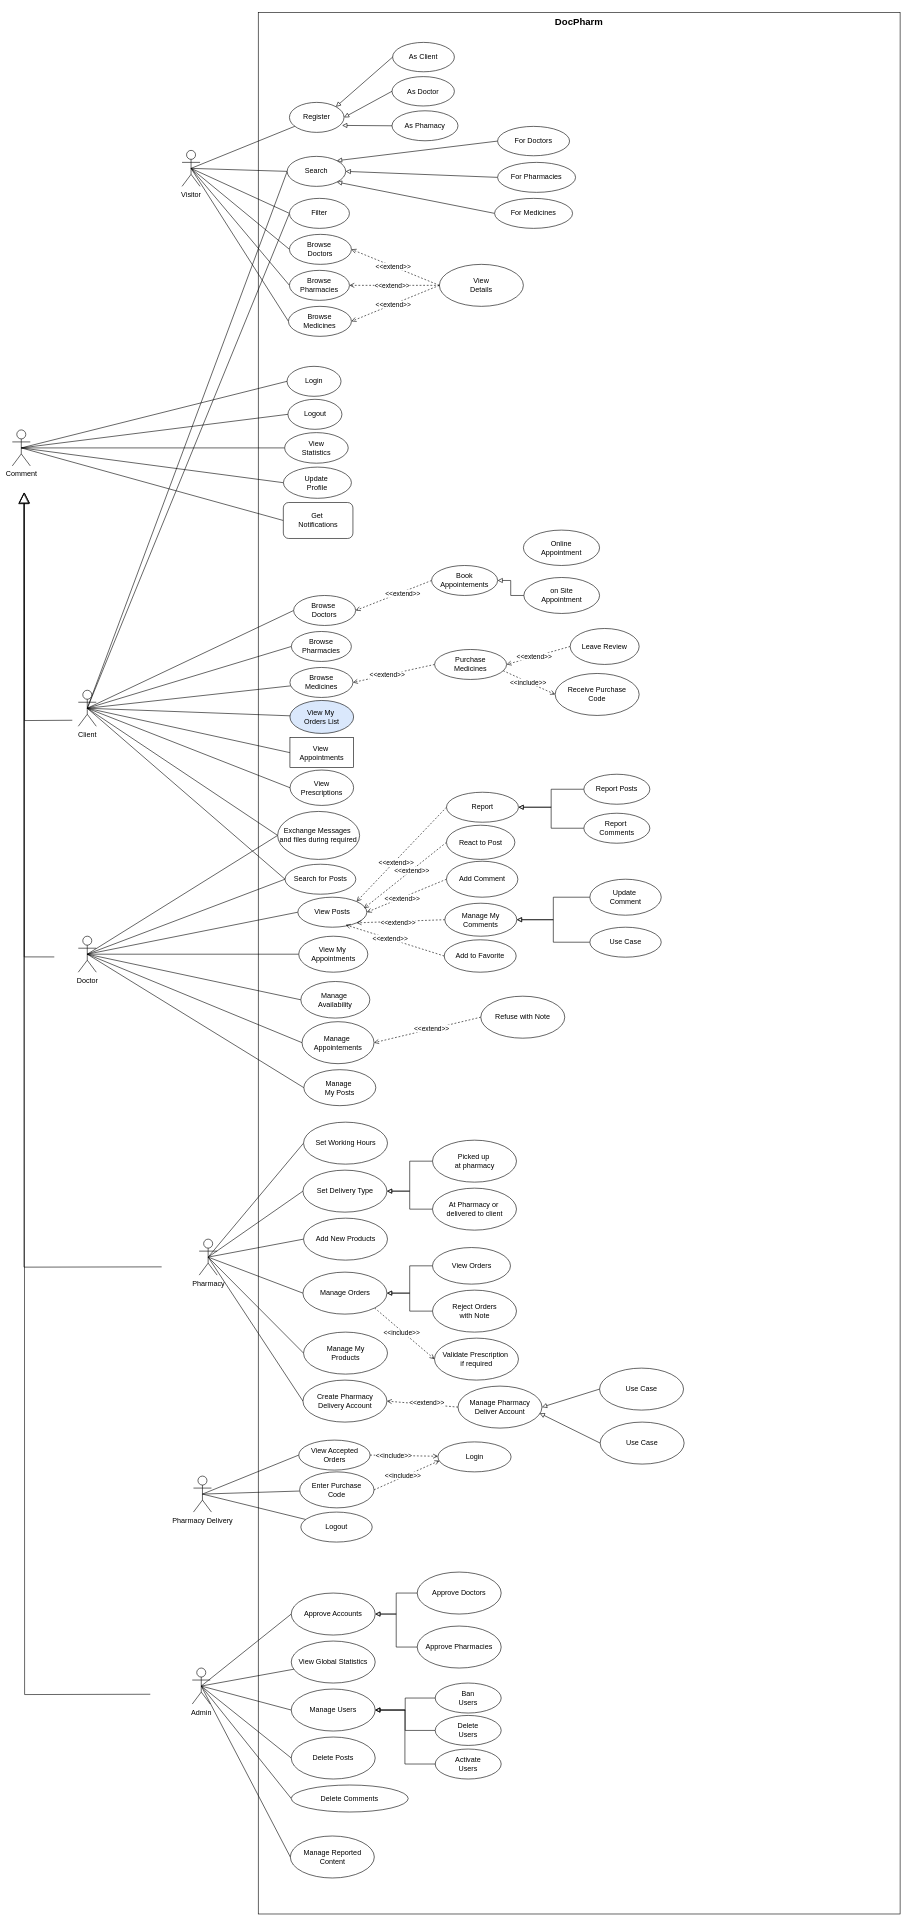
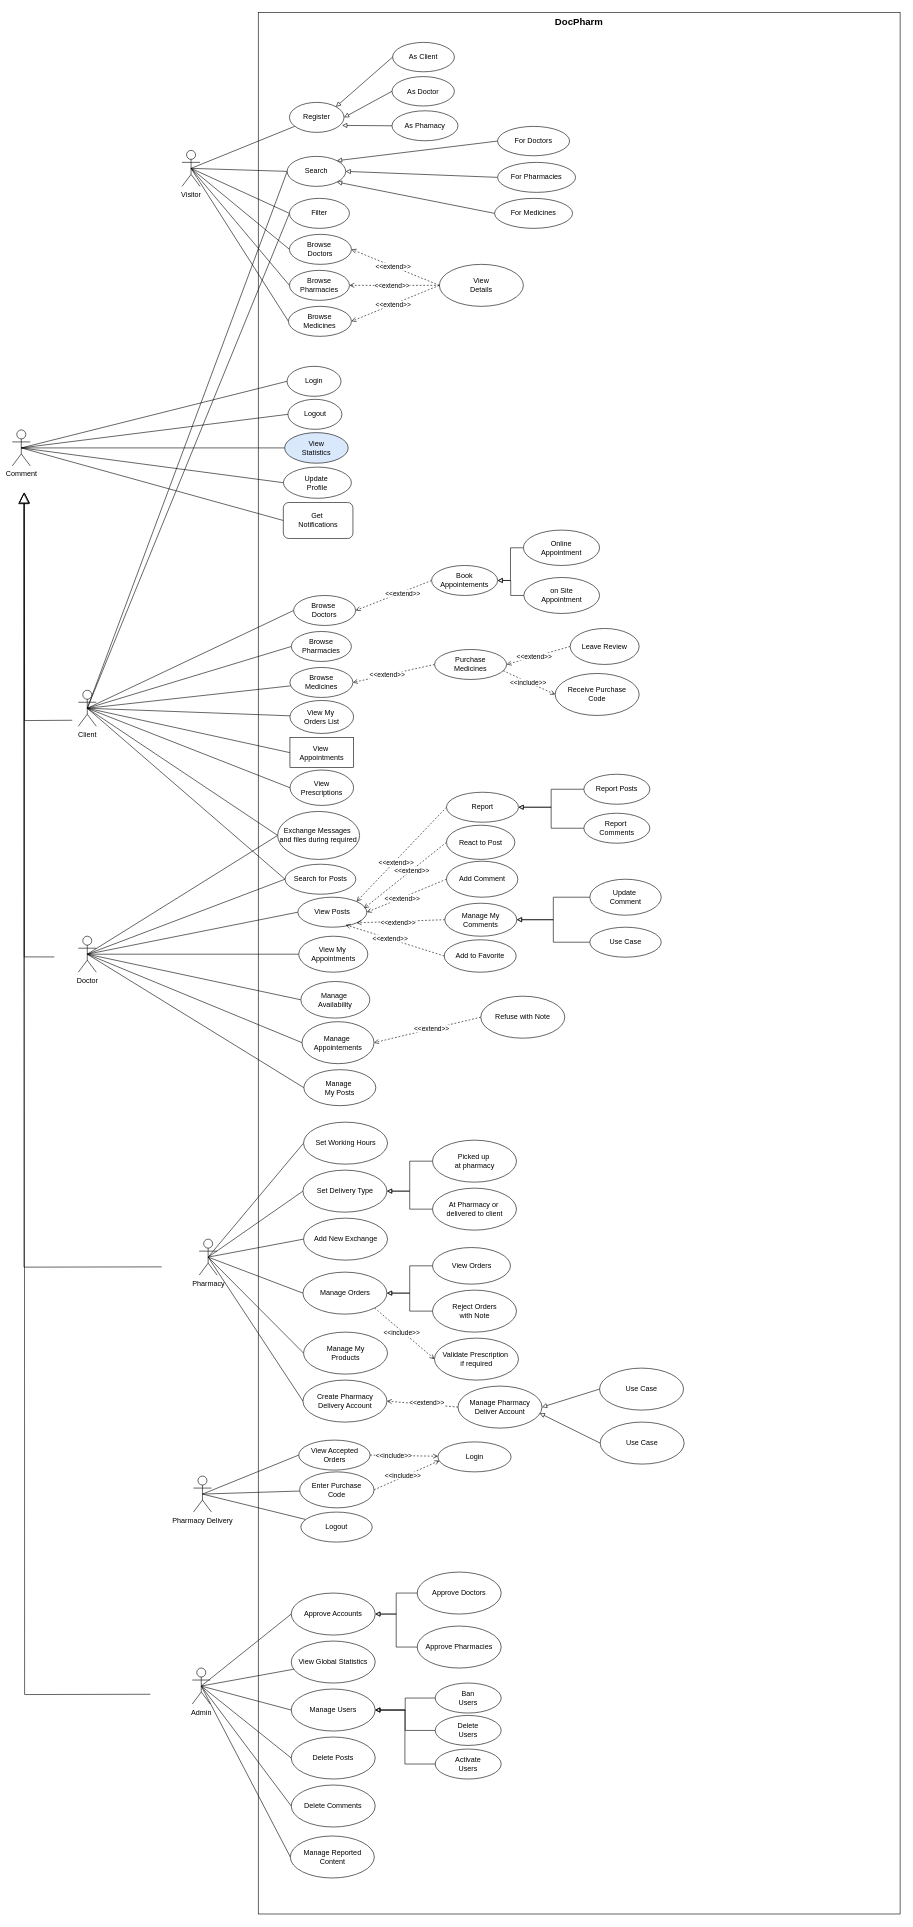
node "View Statistics": fillcolor #ffffff -> #dae8fc
edge "Online Appointment" -> "Book Appointements": added
node "View My Orders List": fillcolor #dae8fc -> #ffffff
node "Add New Products": label "Add New Products" -> "Add New Exchange"
node "Delete Comments": size 117x27 -> 84x42
